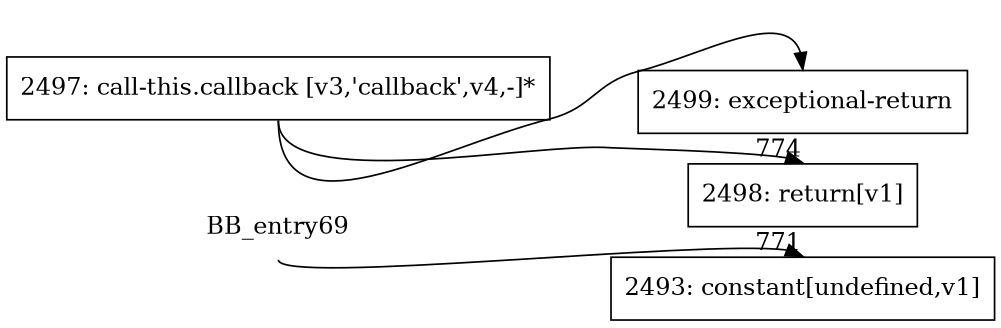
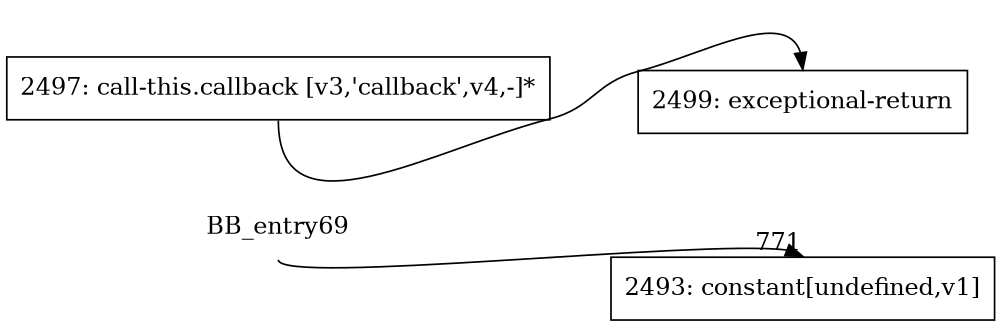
node "2498: return[v1]": removed
